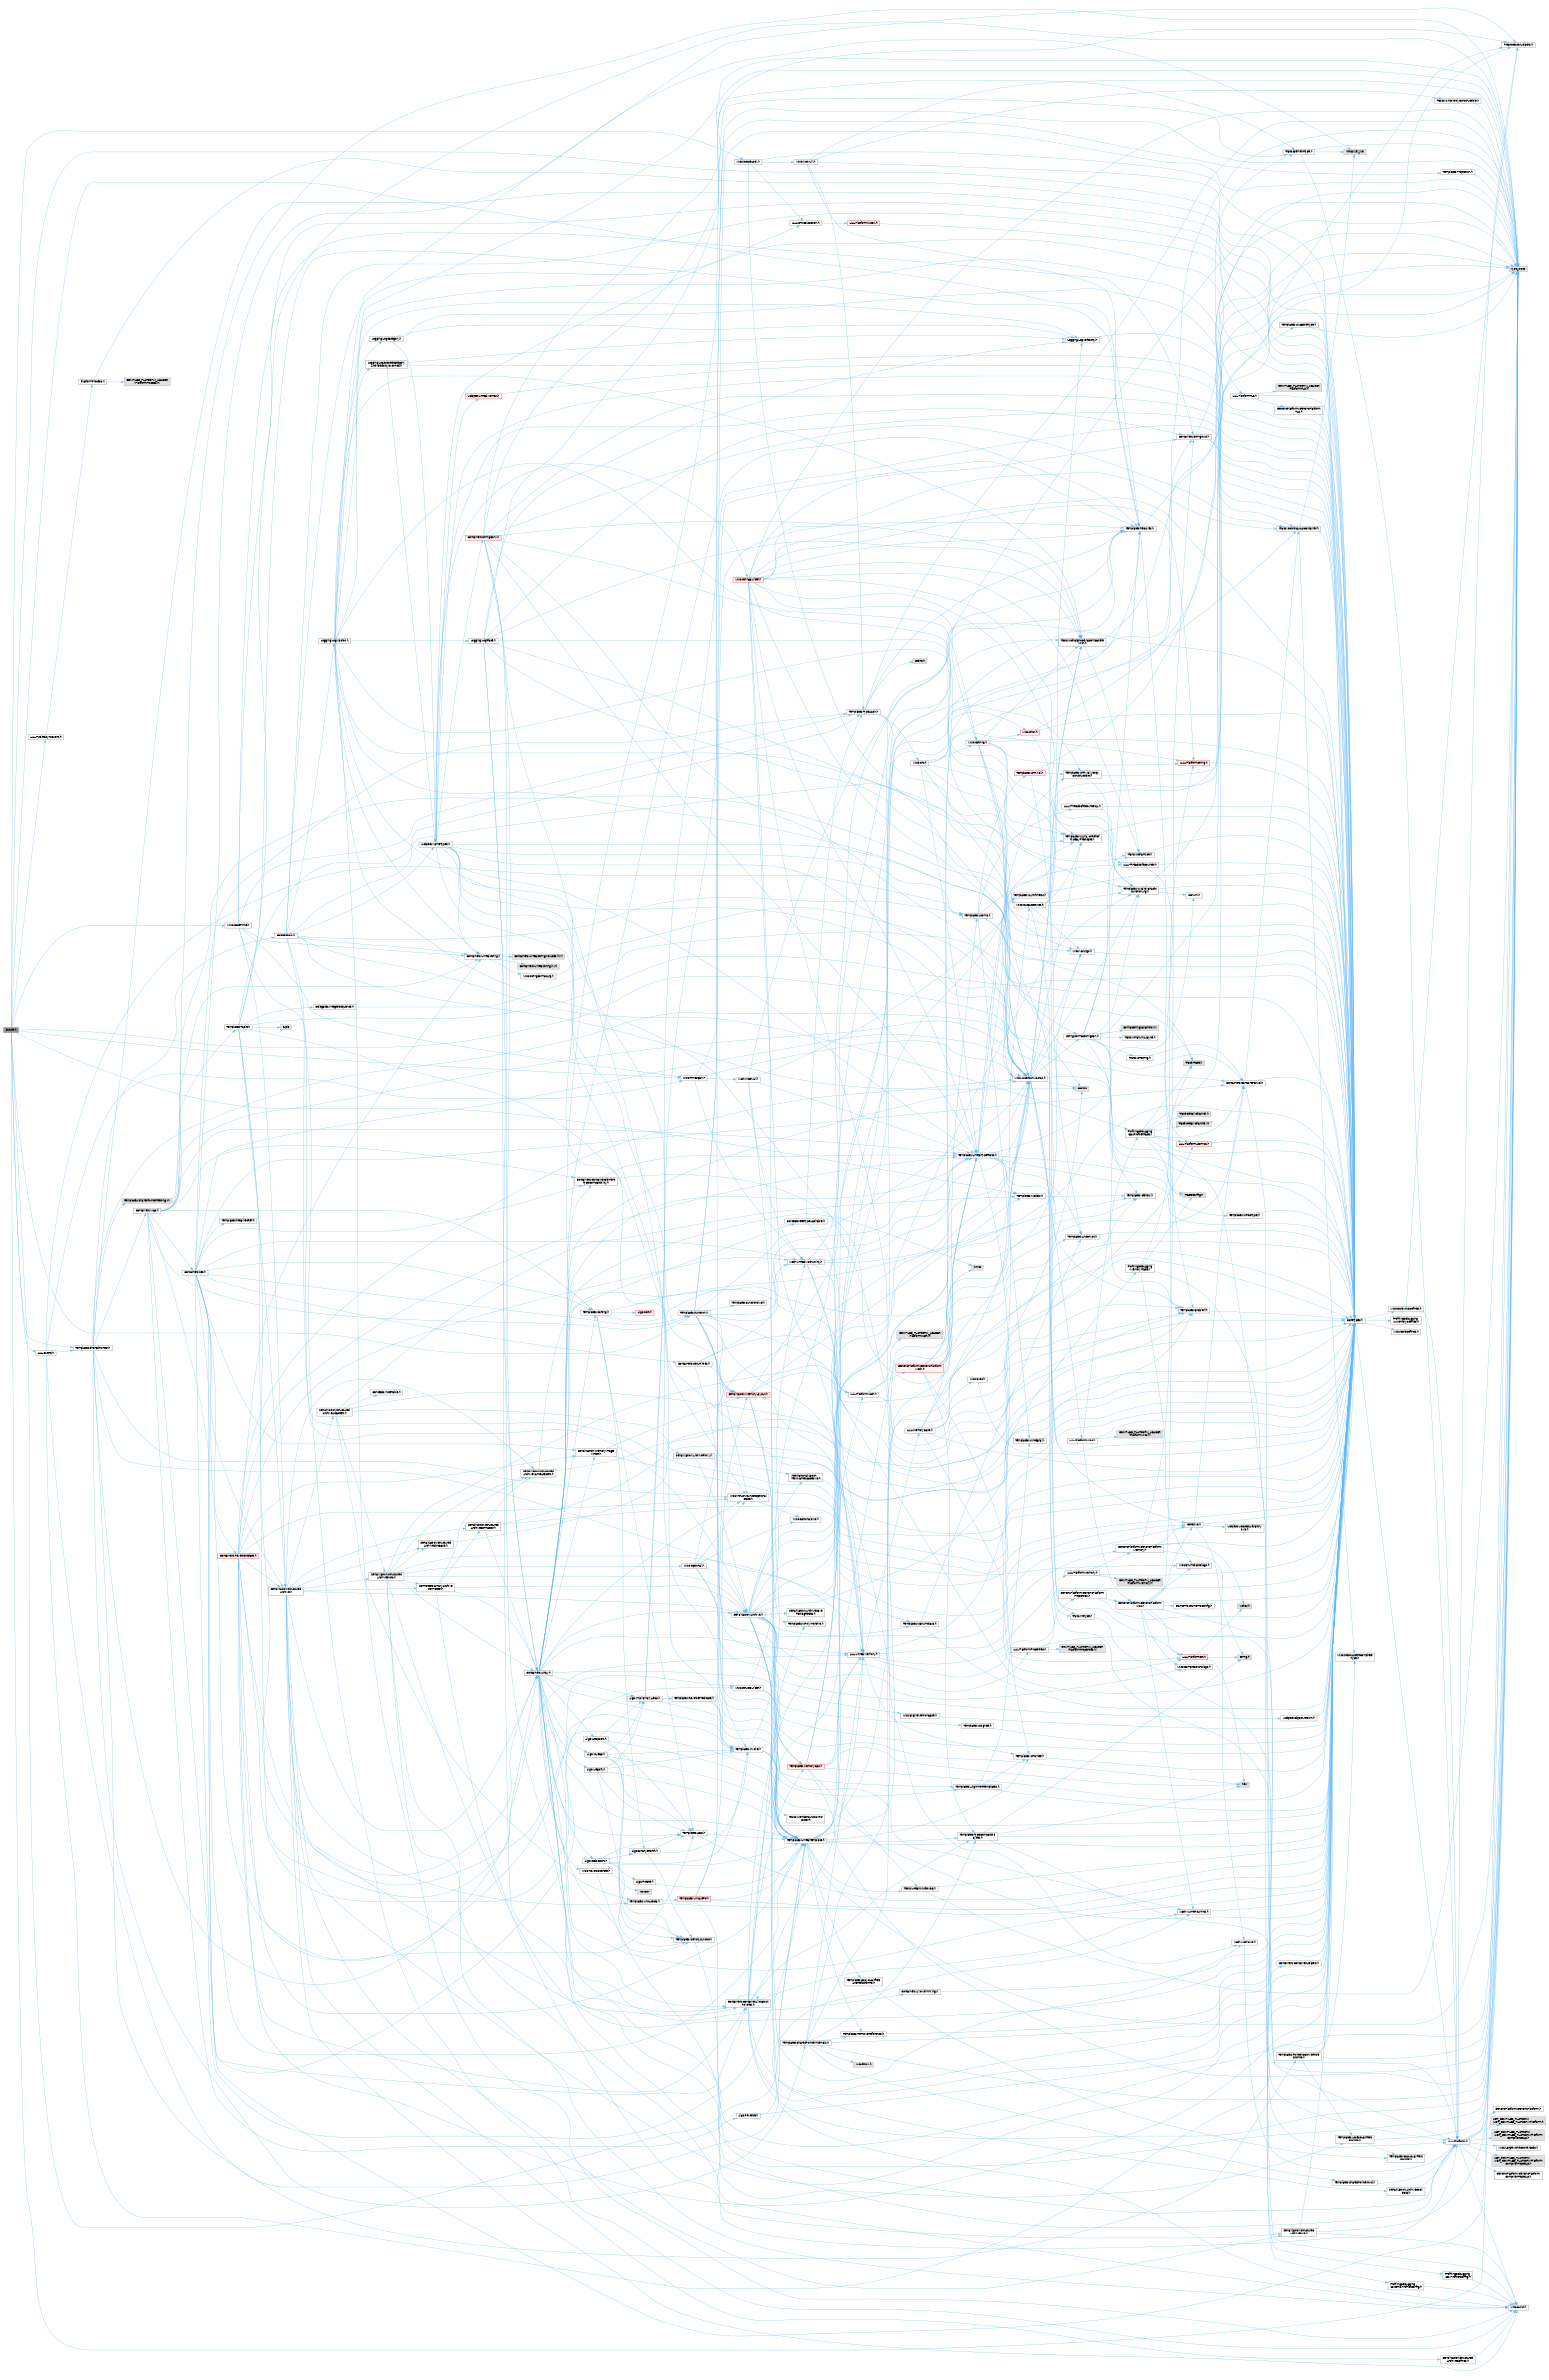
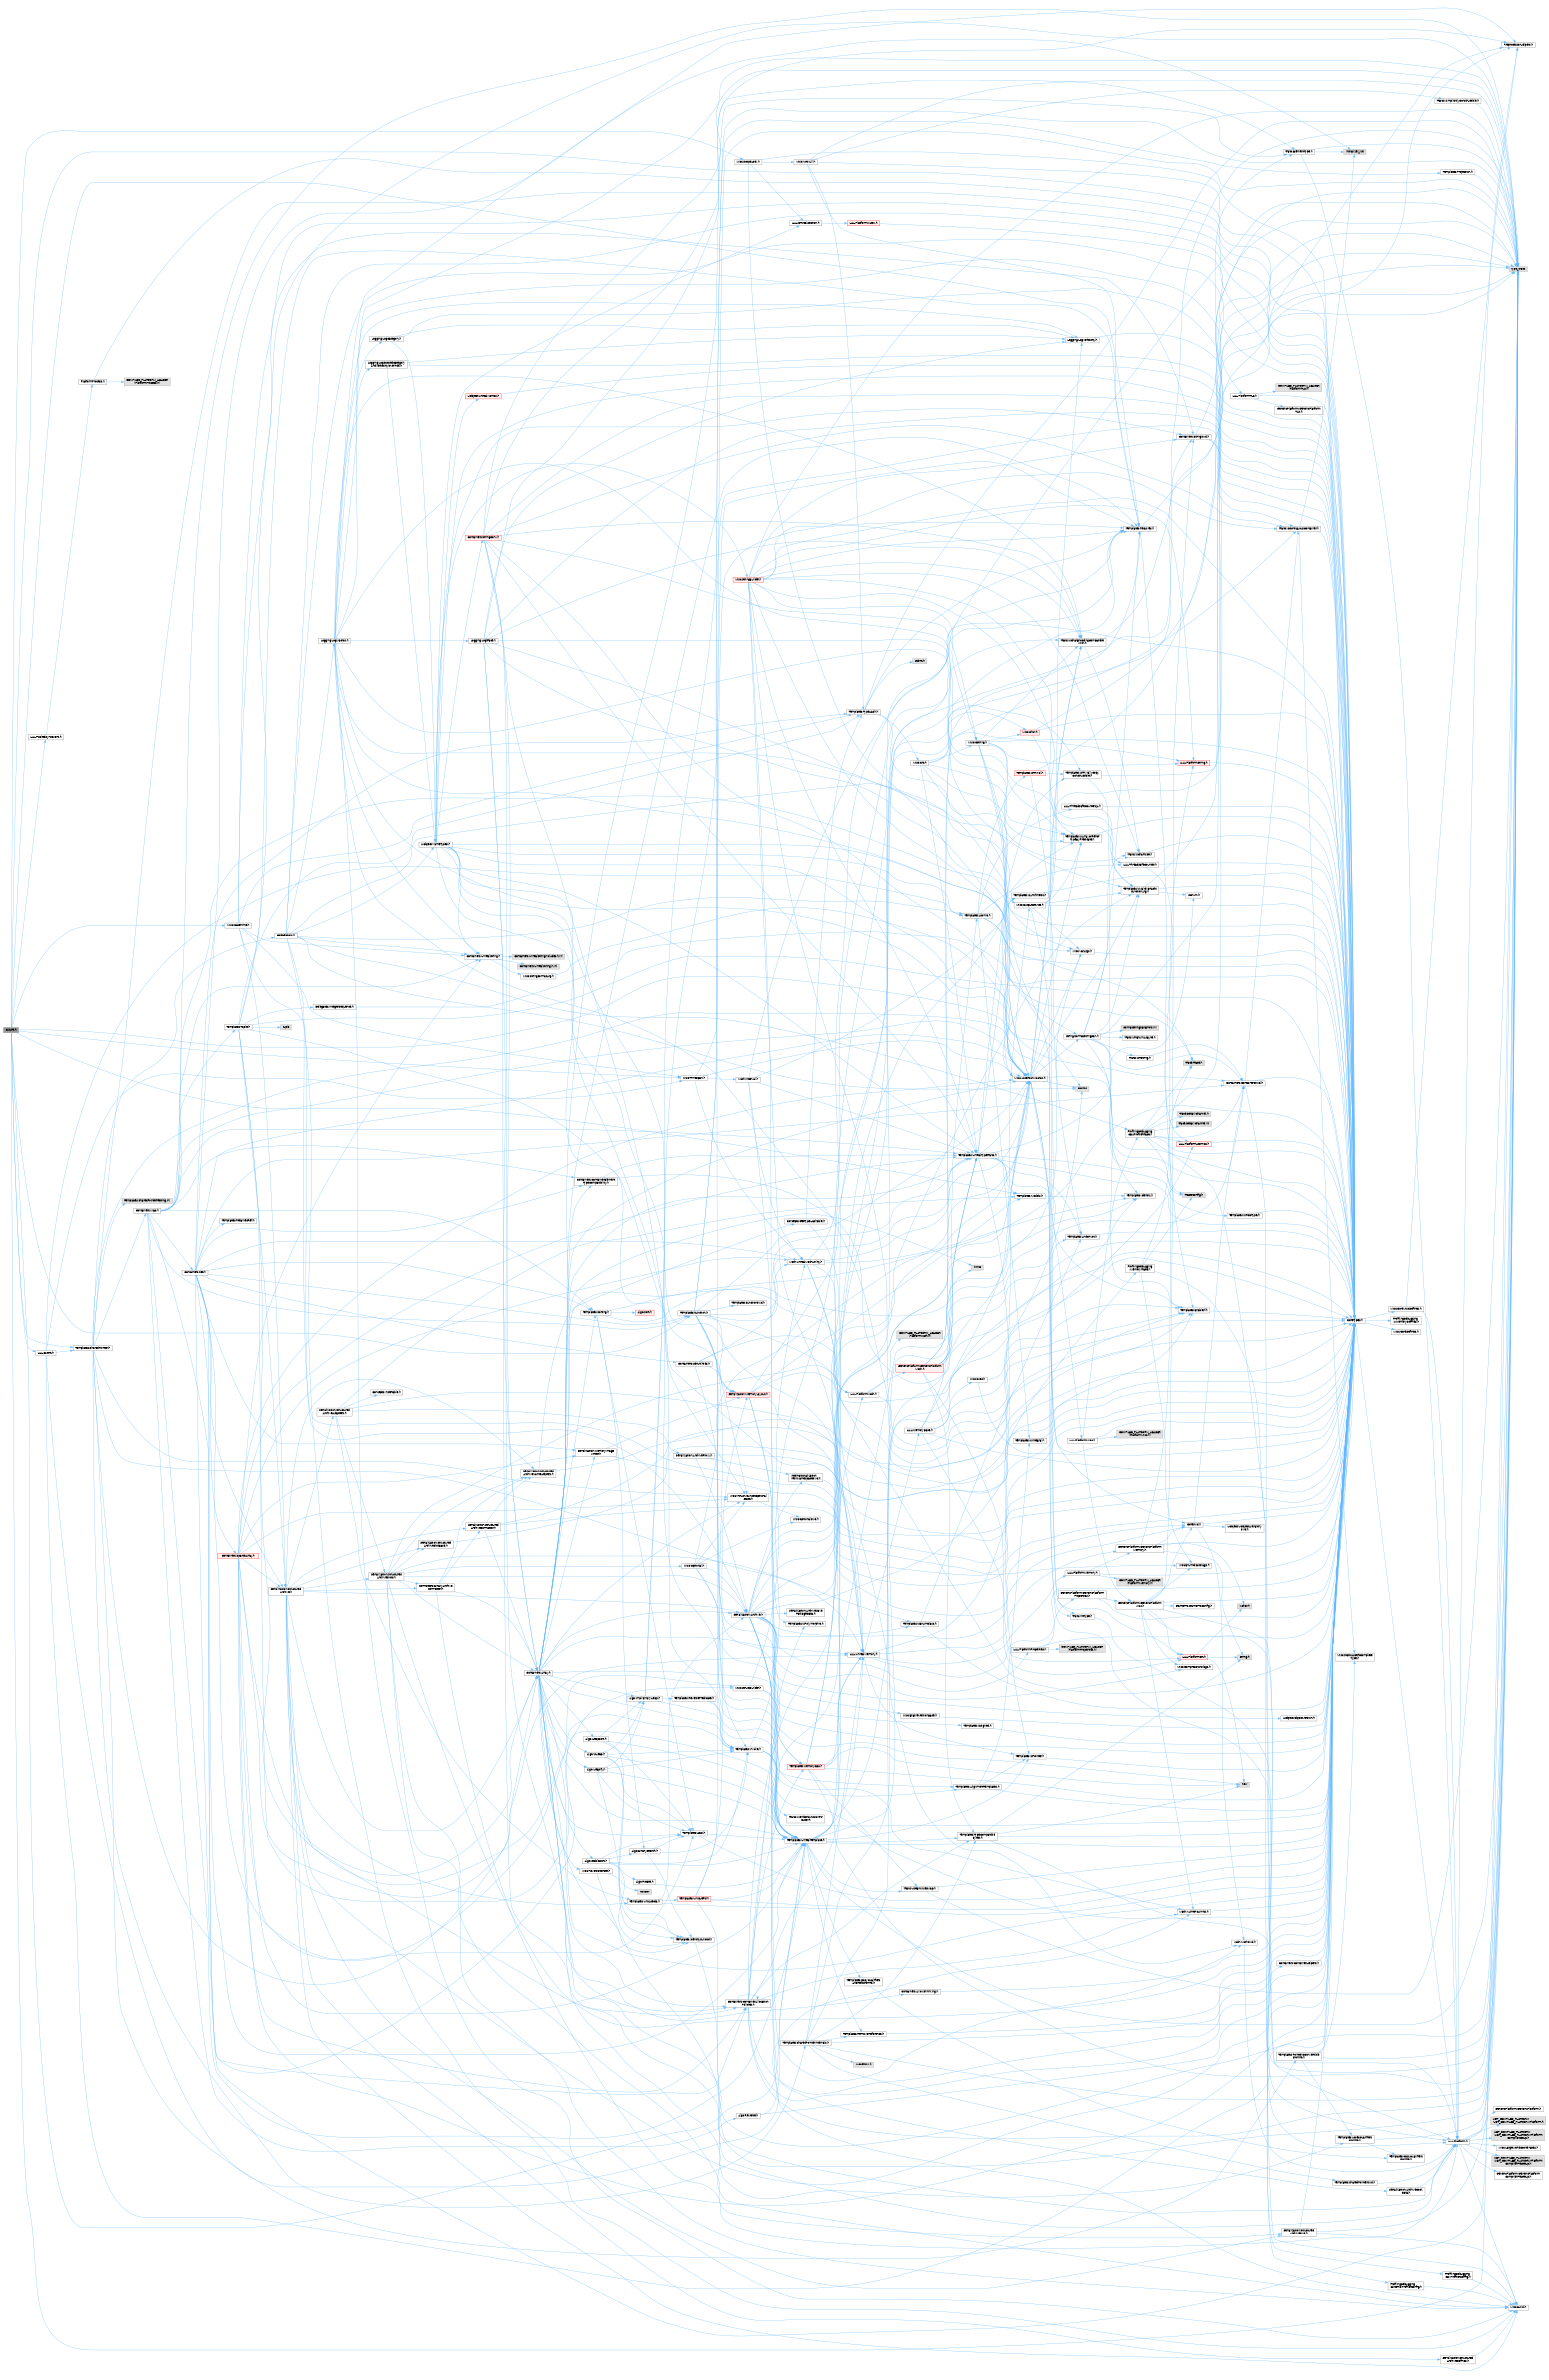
node "Templates/IsUECoreType.h": removed
node "Containers/ReverseIterate.h": label "Containers/ReverseIterate.h" -> "Containers/SparseArray.h"
edge "Formatters/BinaryArchive Formatter.h" -> "Serialization/Archive.h": now "Templates/UniqueObj.h" -> "Serialization/Archive.h"
